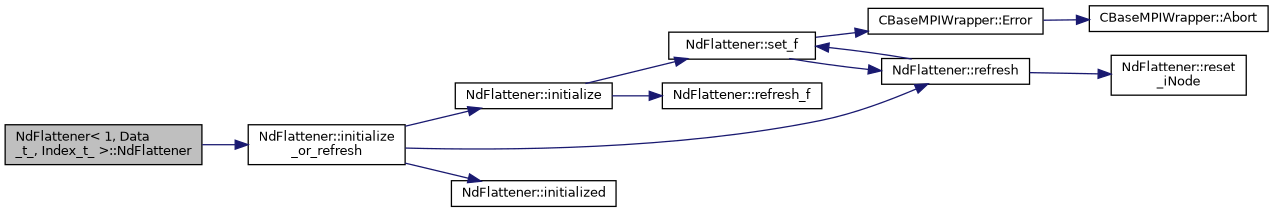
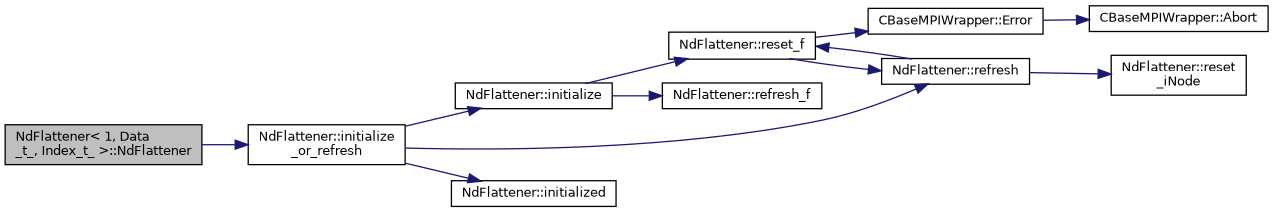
node "NdFlattener::set_f": label "NdFlattener::set_f" -> "NdFlattener::reset_f"
